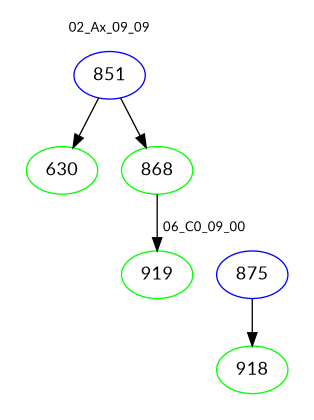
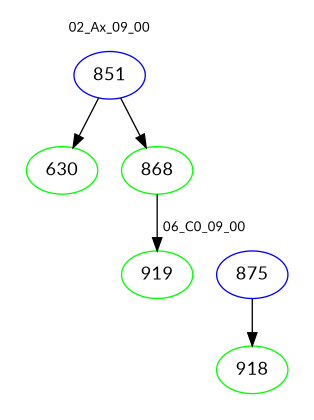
cluster "02_Ax_09_09": label "02_Ax_09_09" -> "02_Ax_09_00"
